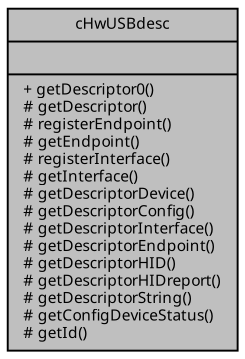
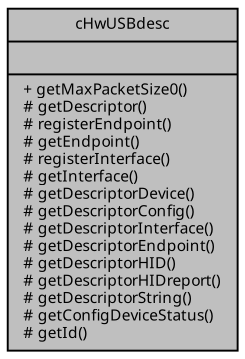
node "cHwUSBdesc": text "+ getDescriptor0()" -> "+ getMaxPacketSize0()"
